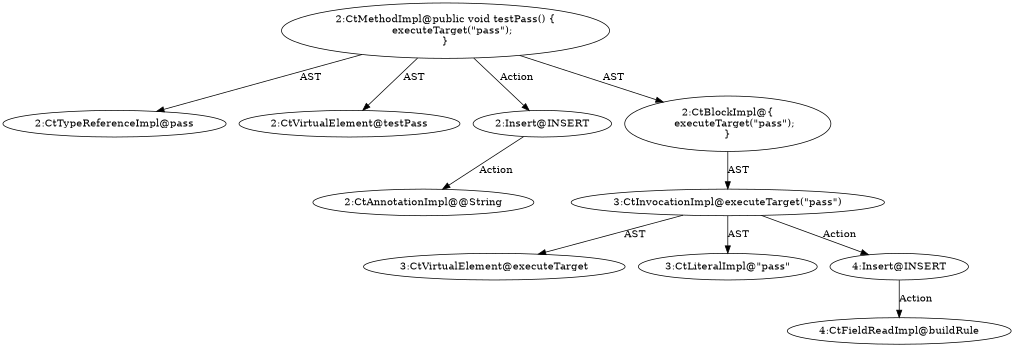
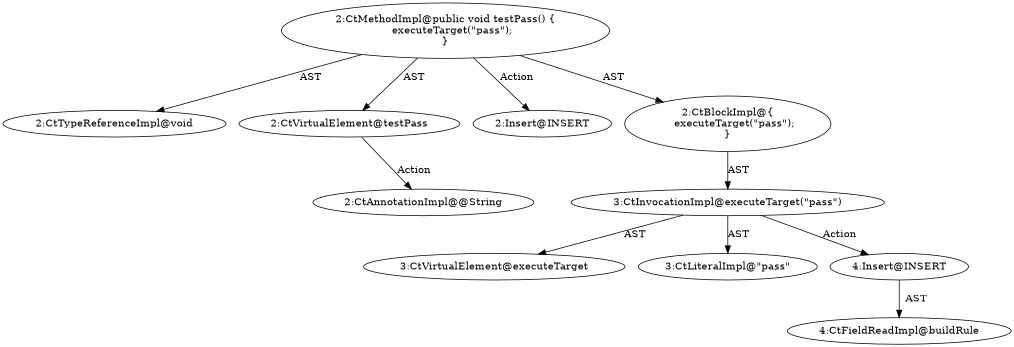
node "2:CtTypeReferenceImpl@pass": label "2:CtTypeReferenceImpl@pass" -> "2:CtTypeReferenceImpl@void"
edge "2:Insert@INSERT" -> "2:CtAnnotationImpl@@String": now "2:CtVirtualElement@testPass" -> "2:CtAnnotationImpl@@String"
edge "4:Insert@INSERT" -> "4:CtFieldReadImpl@buildRule": label "Action" -> "AST"
